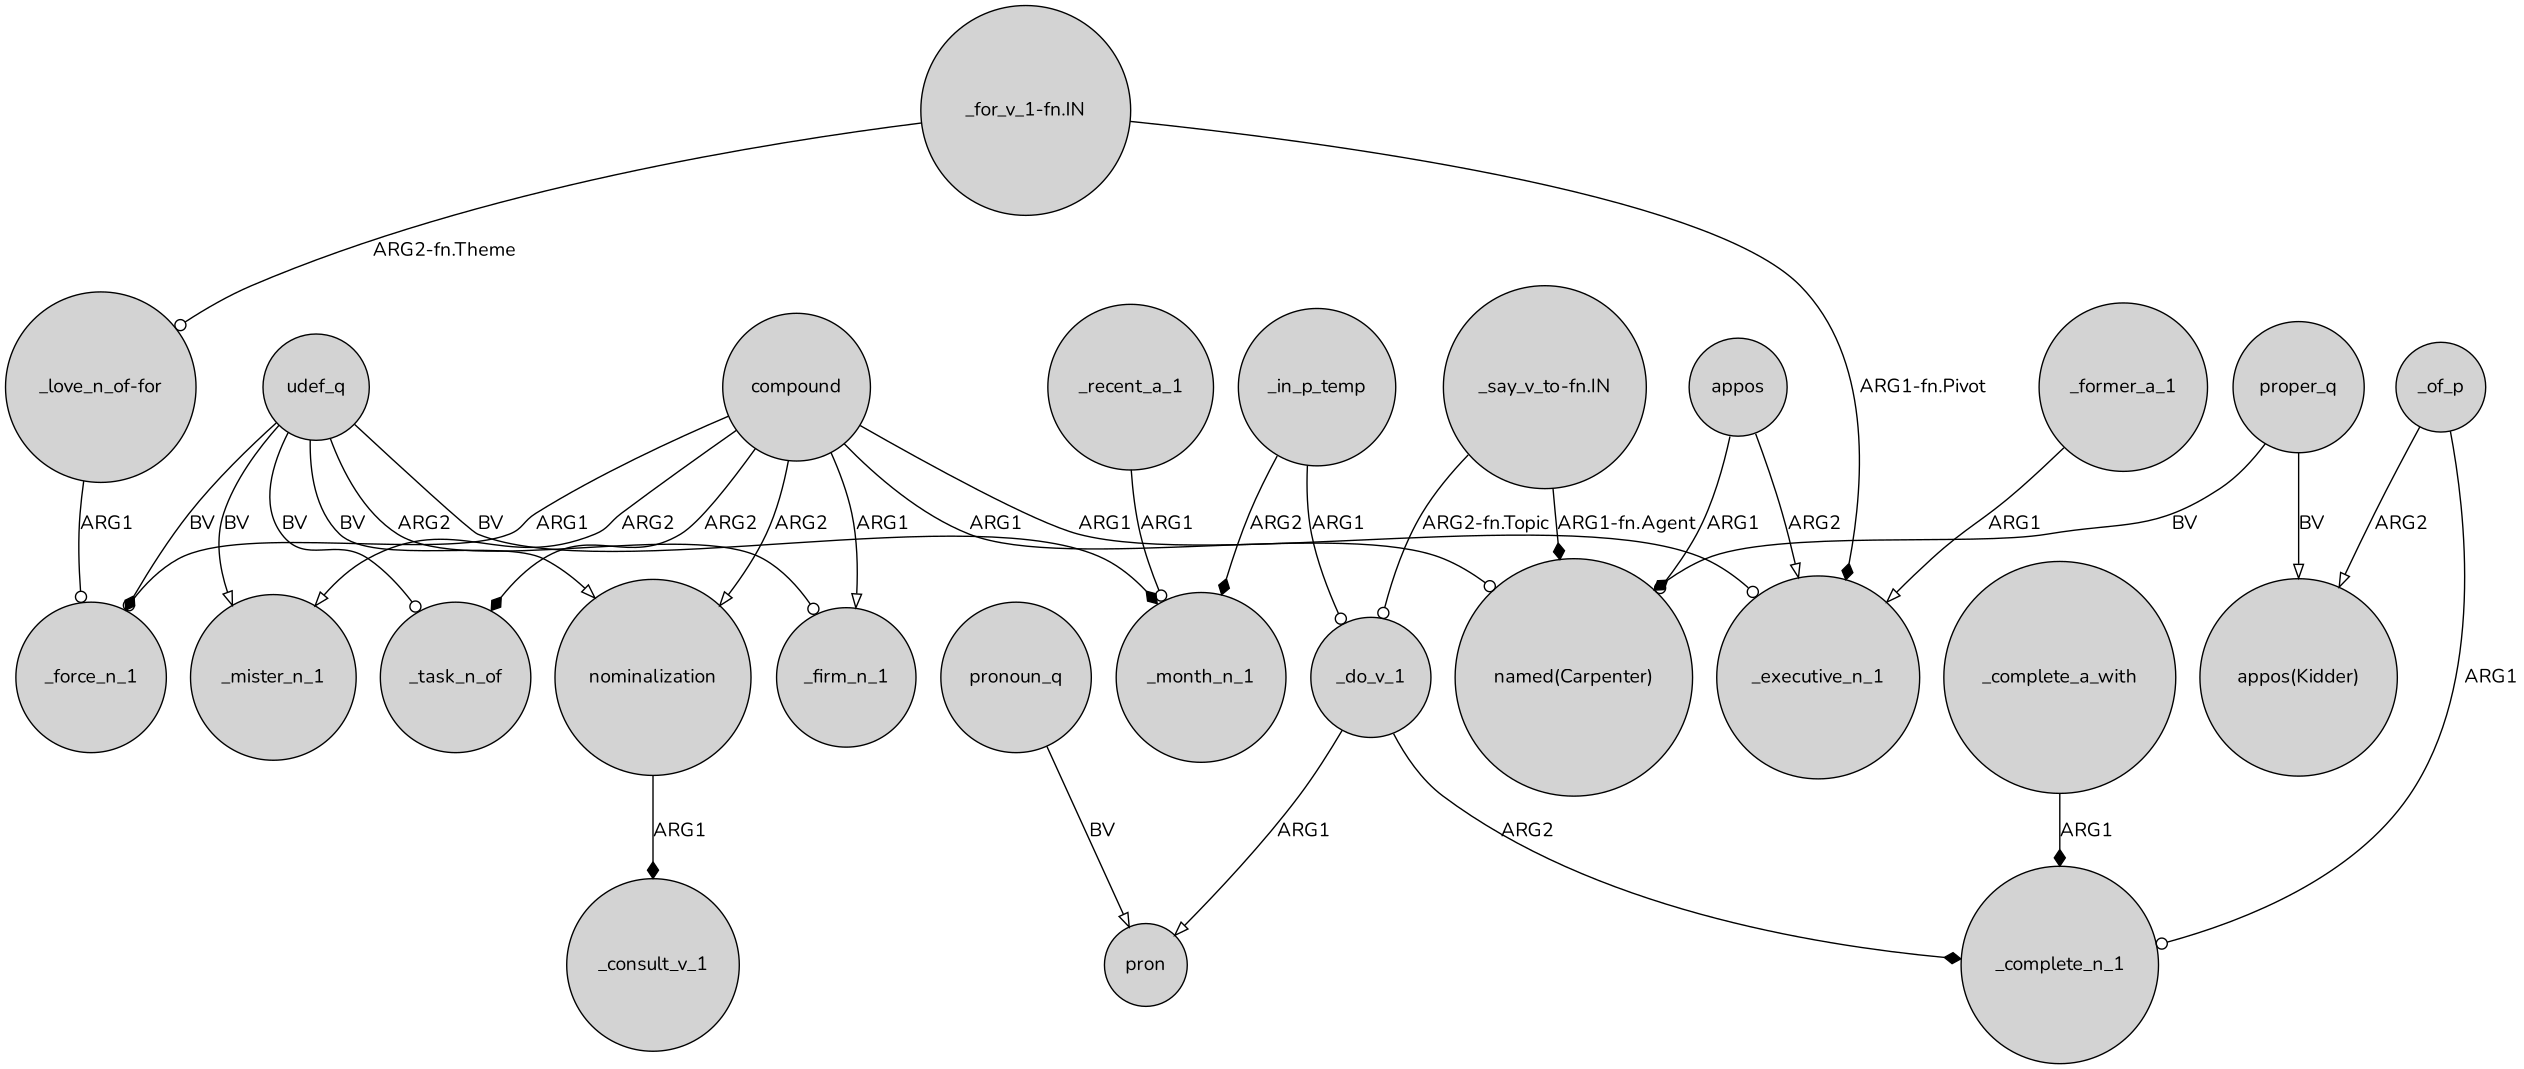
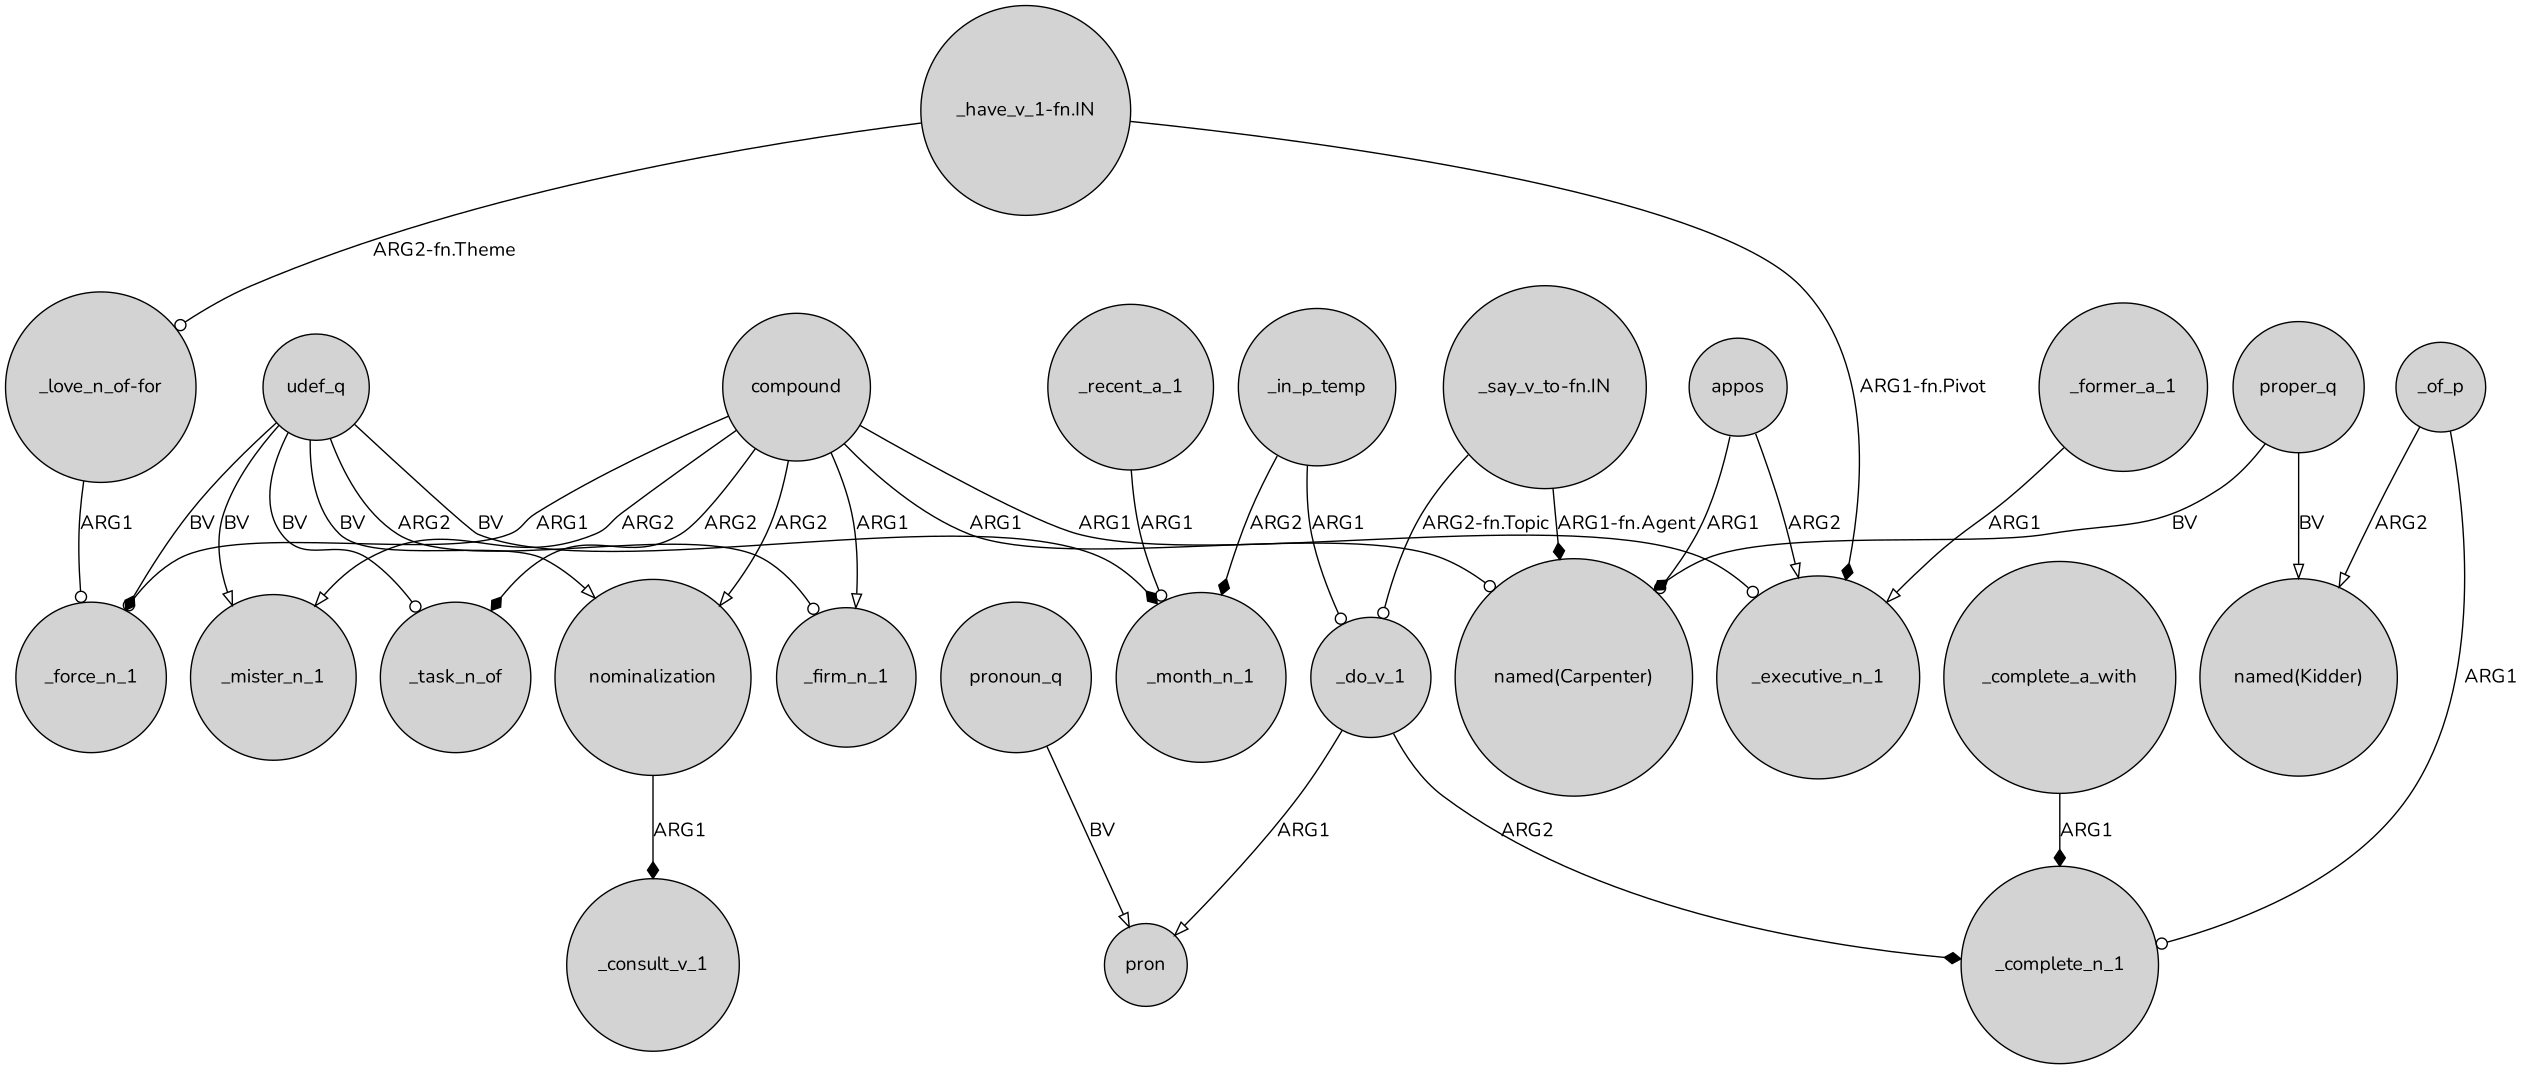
node "_for_v_1-fn.IN": label "_for_v_1-fn.IN" -> "_have_v_1-fn.IN"
node "appos(Kidder)": label "appos(Kidder)" -> "named(Kidder)"
